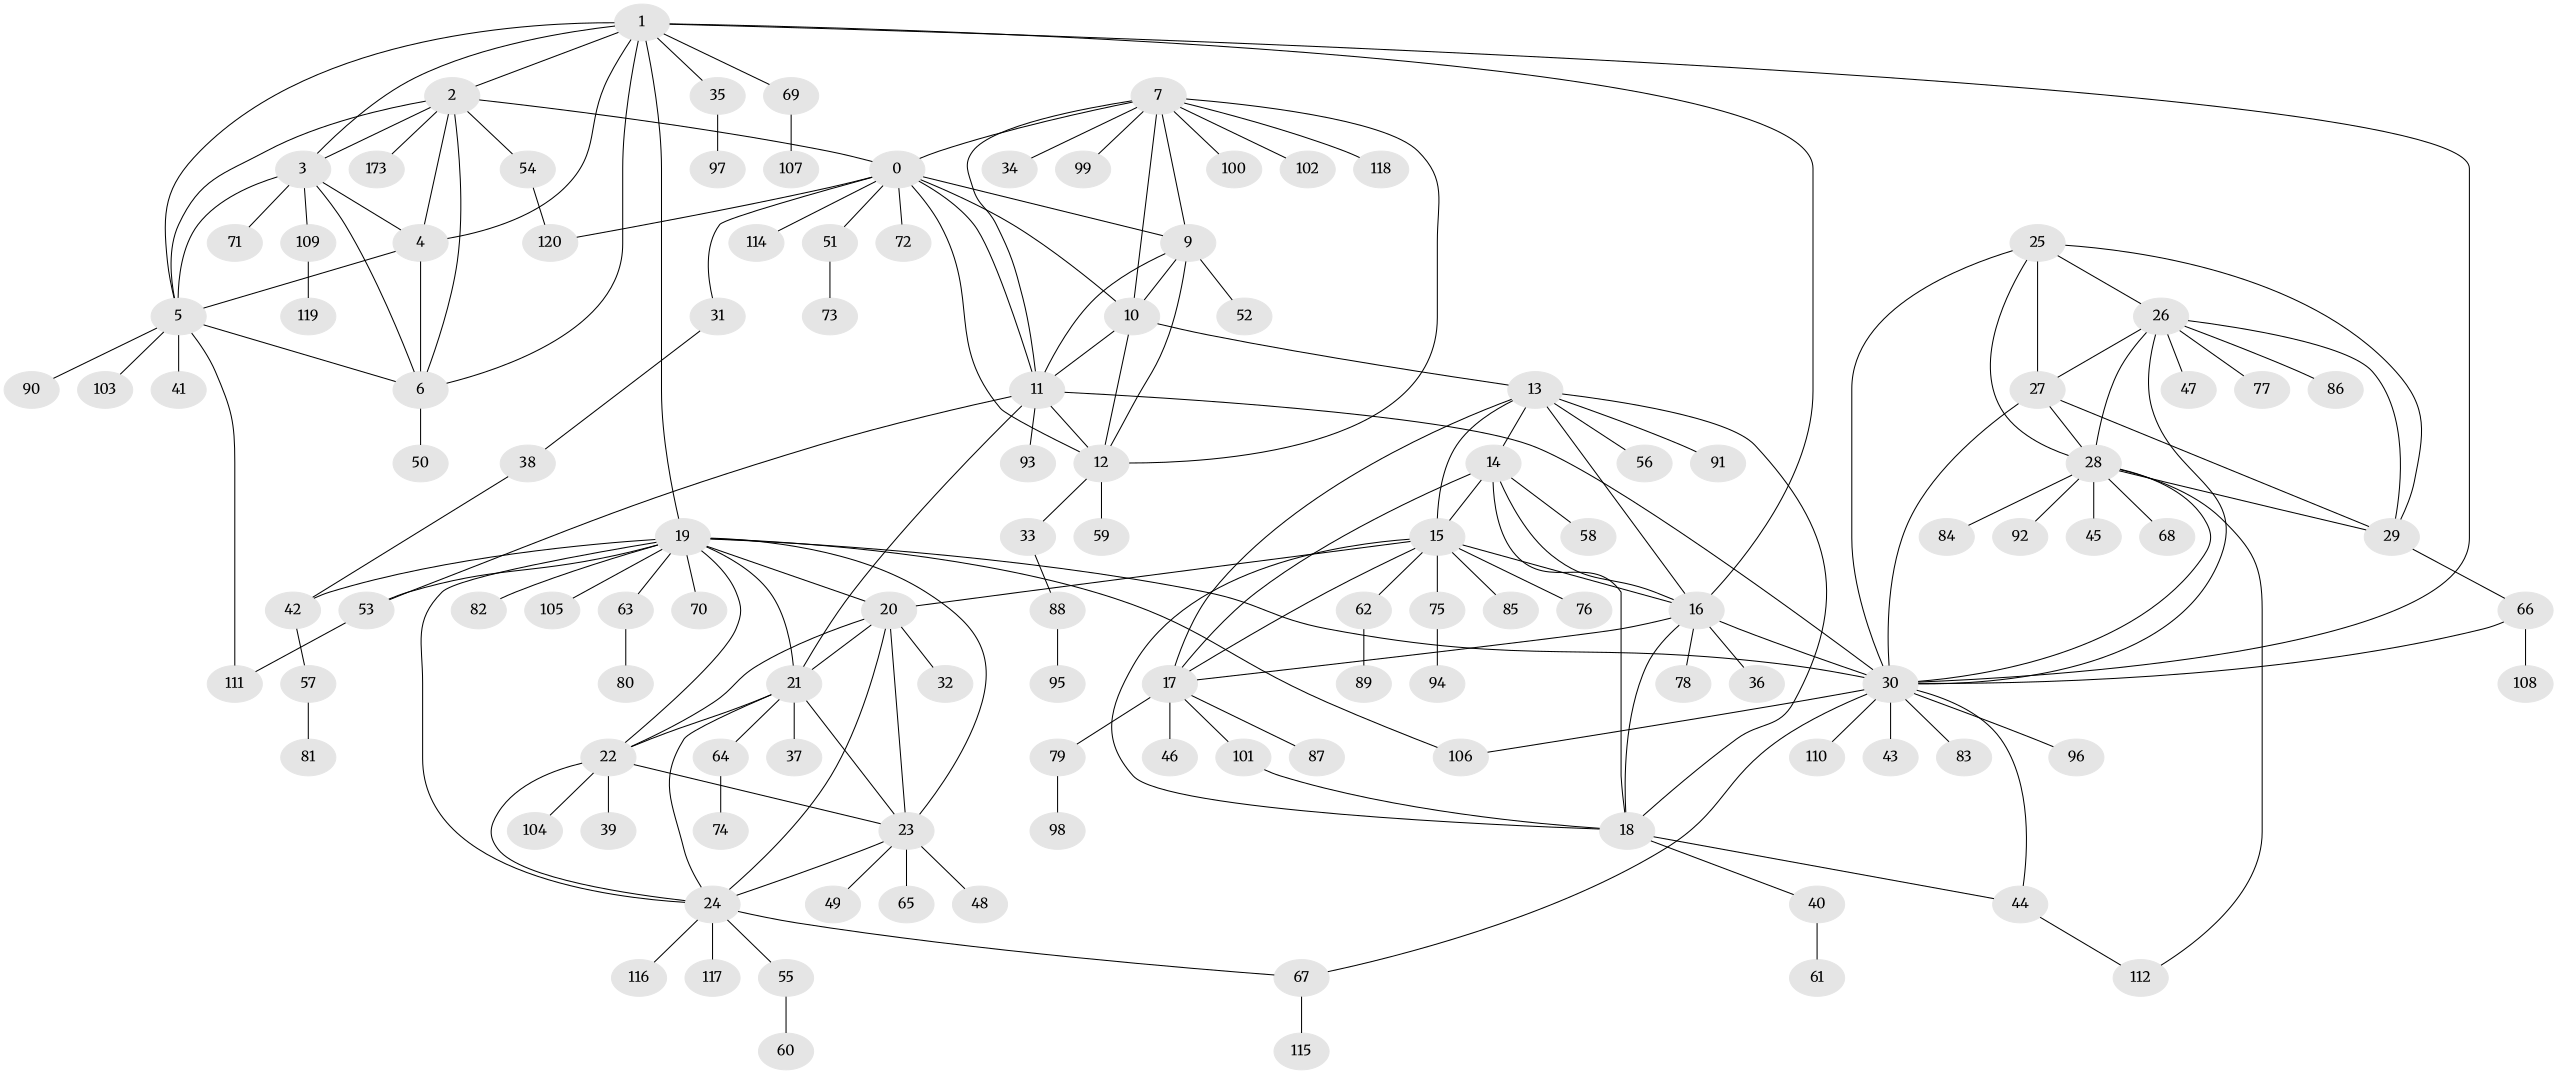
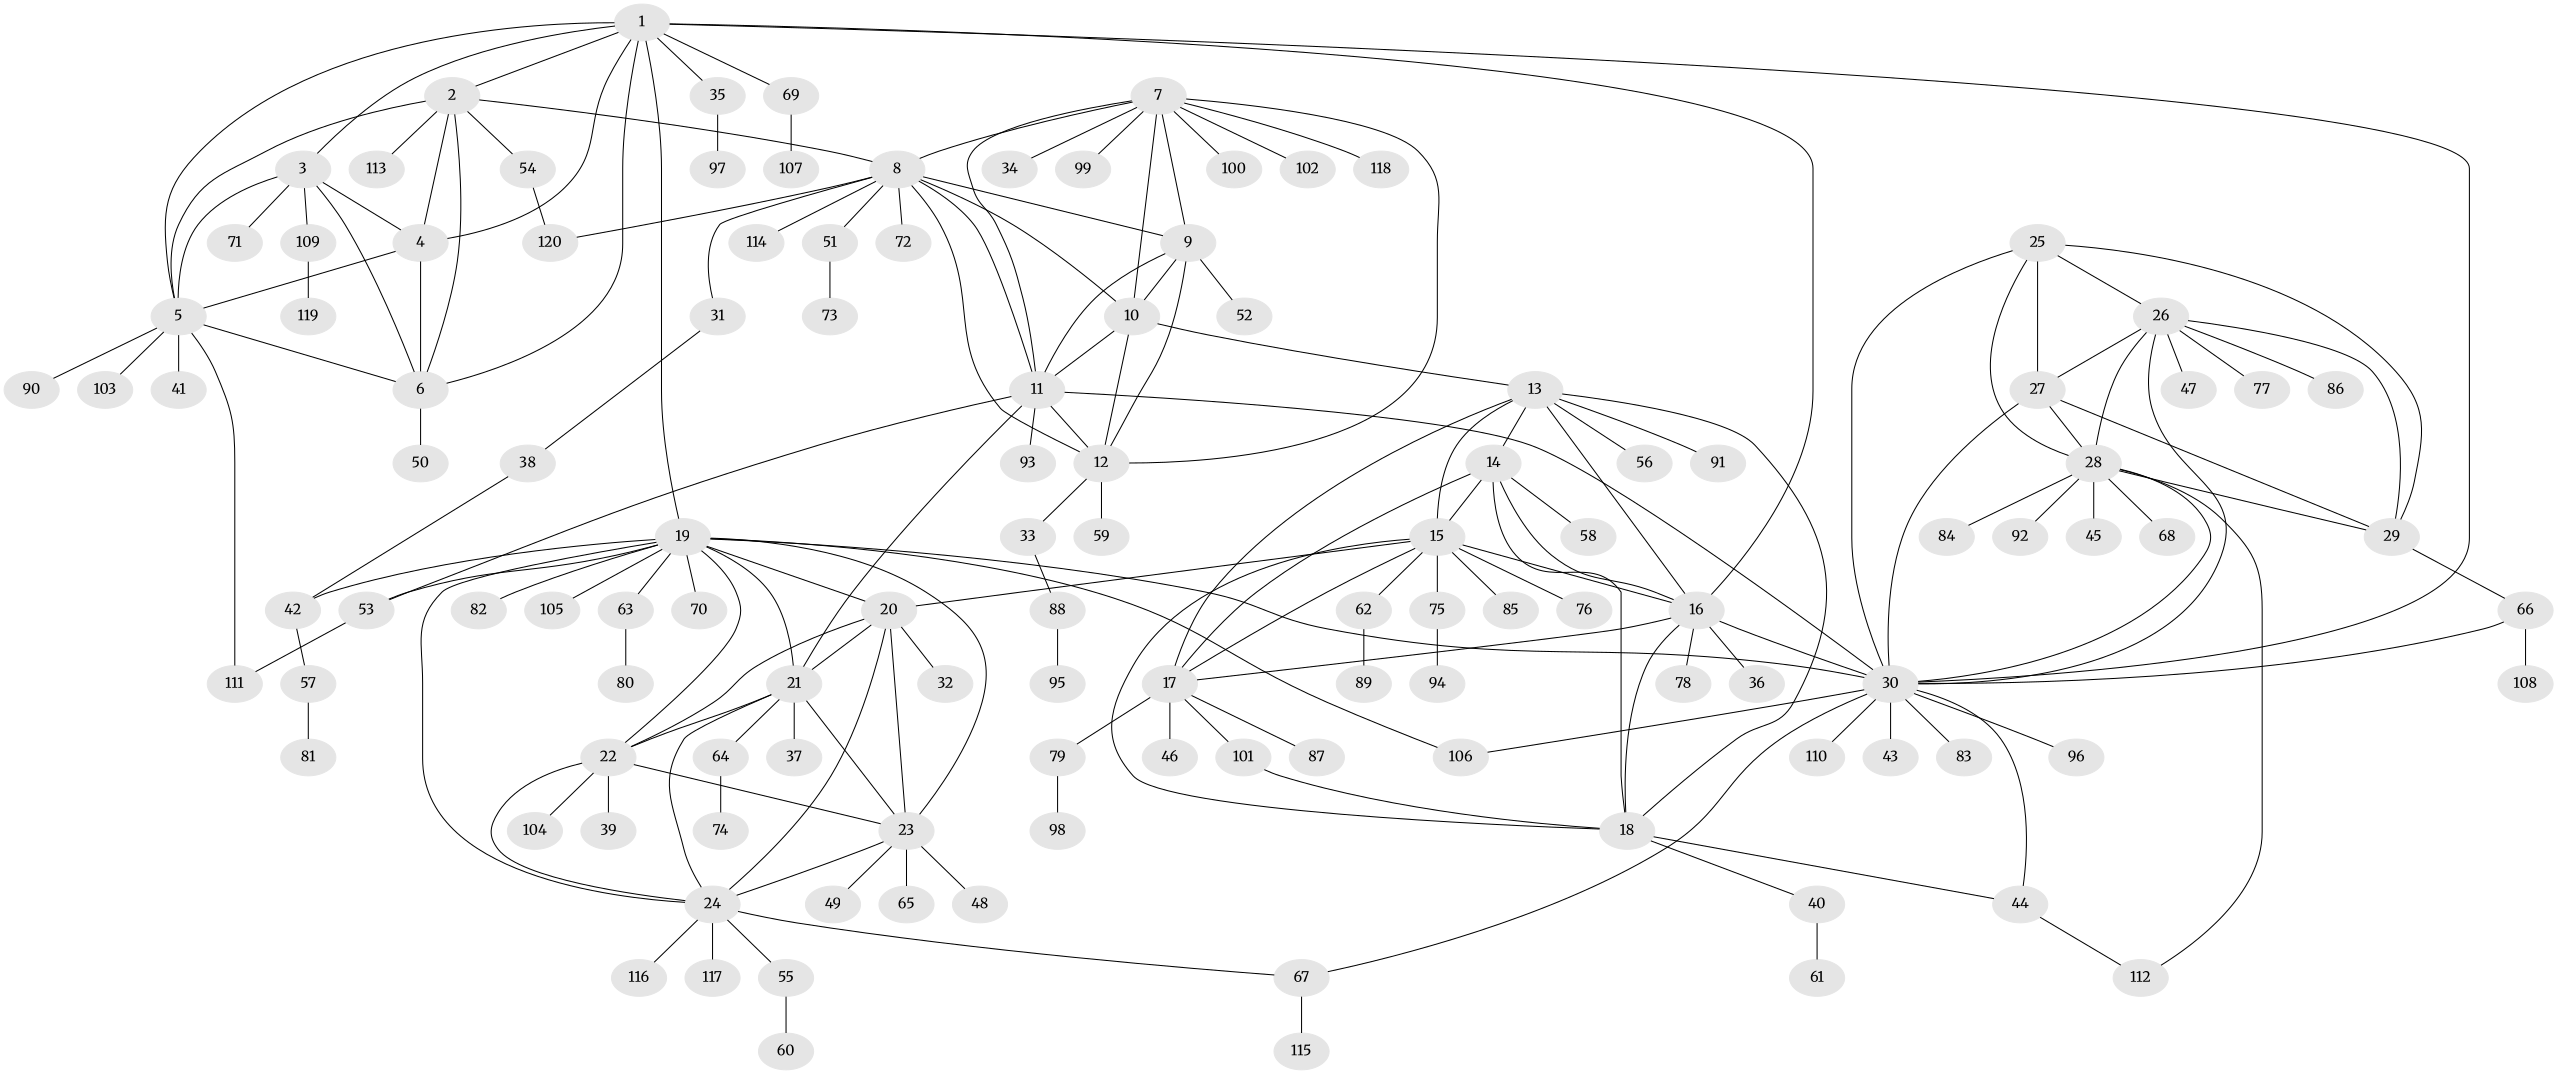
edge "2" -- "3": removed
node "173": label "173" -> "113"
node "0": label "0" -> "8"
